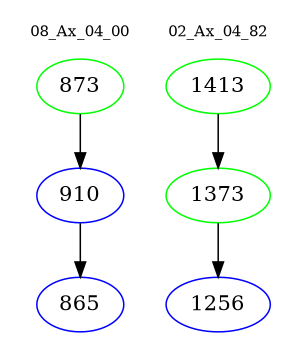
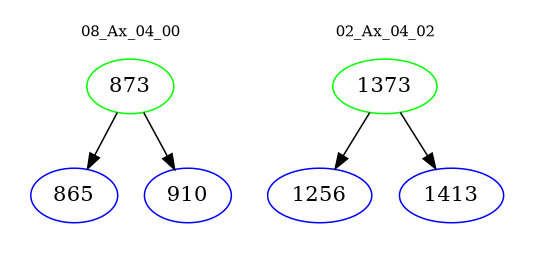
cluster "02_Ax_04_82": label "02_Ax_04_82" -> "02_Ax_04_02"
node "1413": color green -> blue
edge "1413" -> "1373": reversed
edge "910" -> "865": now "873" -> "865"
